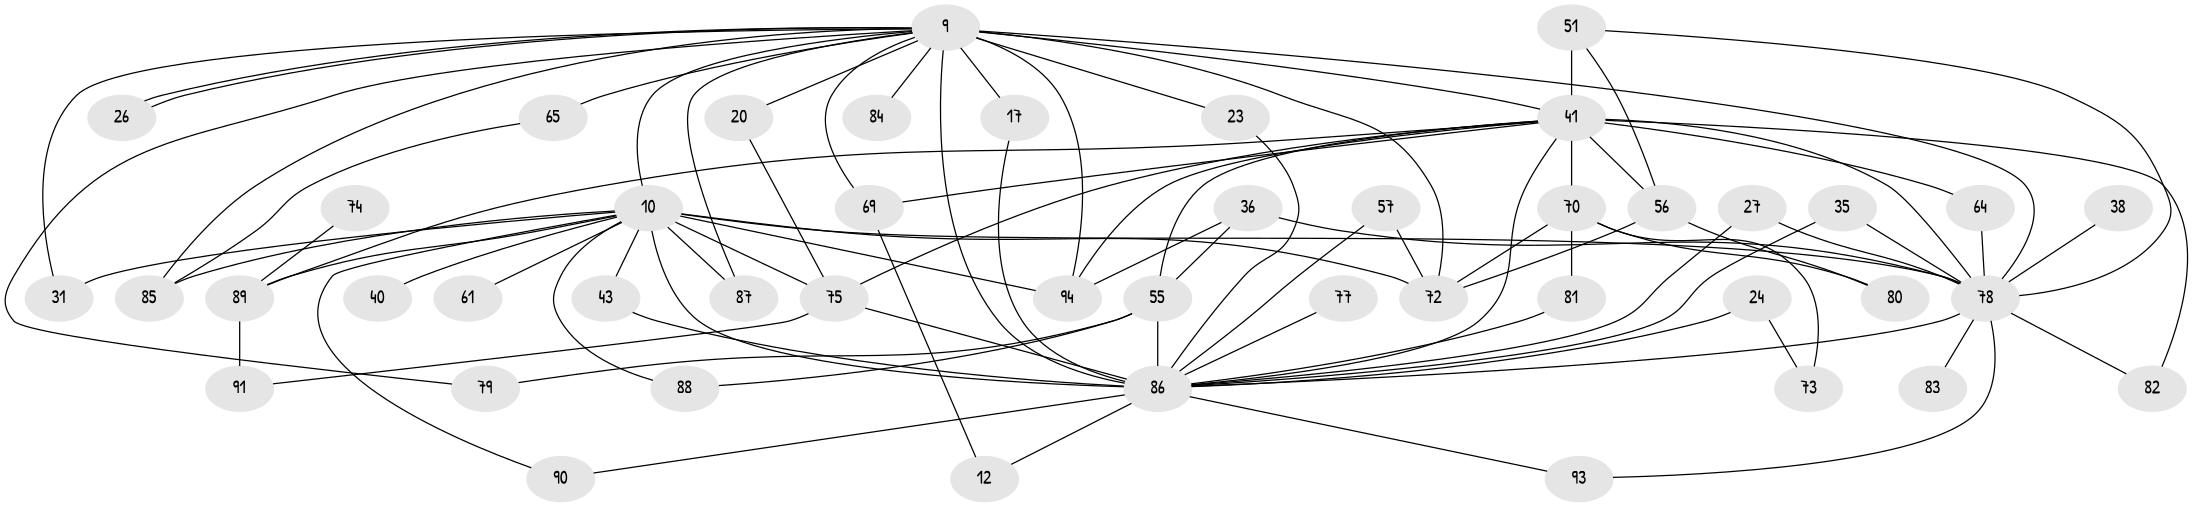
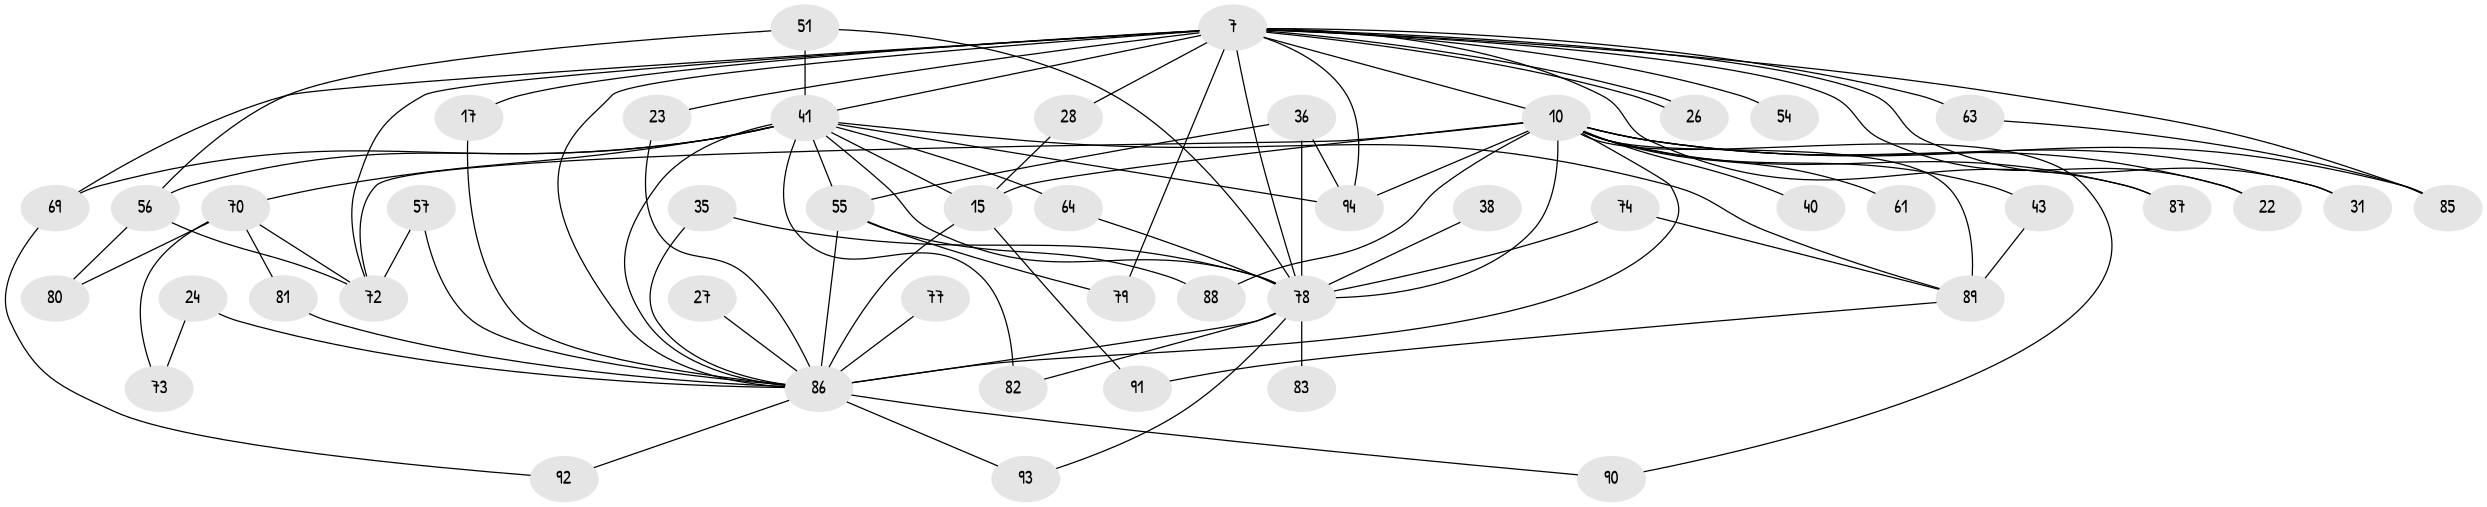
node "9": label "9" -> "7"
node "65": label "65" -> "63"
node "20": label "20" -> "28"
node "84": label "84" -> "54"
node "22": added
edge "27" -- "78": now "74" -- "78"
node "75": label "75" -> "15"
edge "43" -- "86": now "43" -- "89"
node "12": label "12" -> "92"
